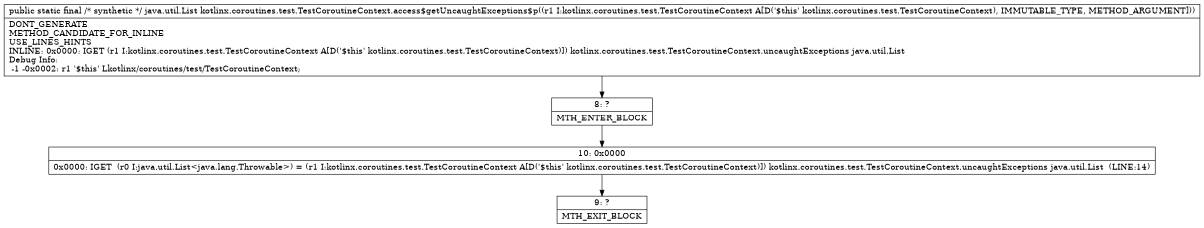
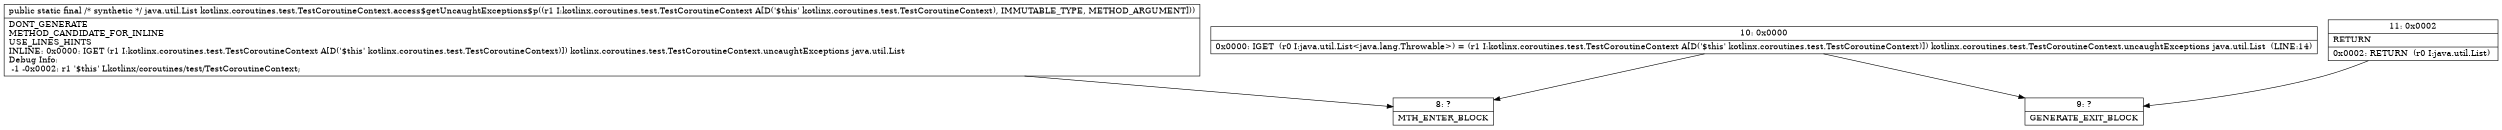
node "11: 0x0002": added
edge "8: ?" -> "10: 0x0000": reversed
node "9: ?": text "MTH_EXIT_BLOCK" -> "GENERATE_EXIT_BLOCK"
